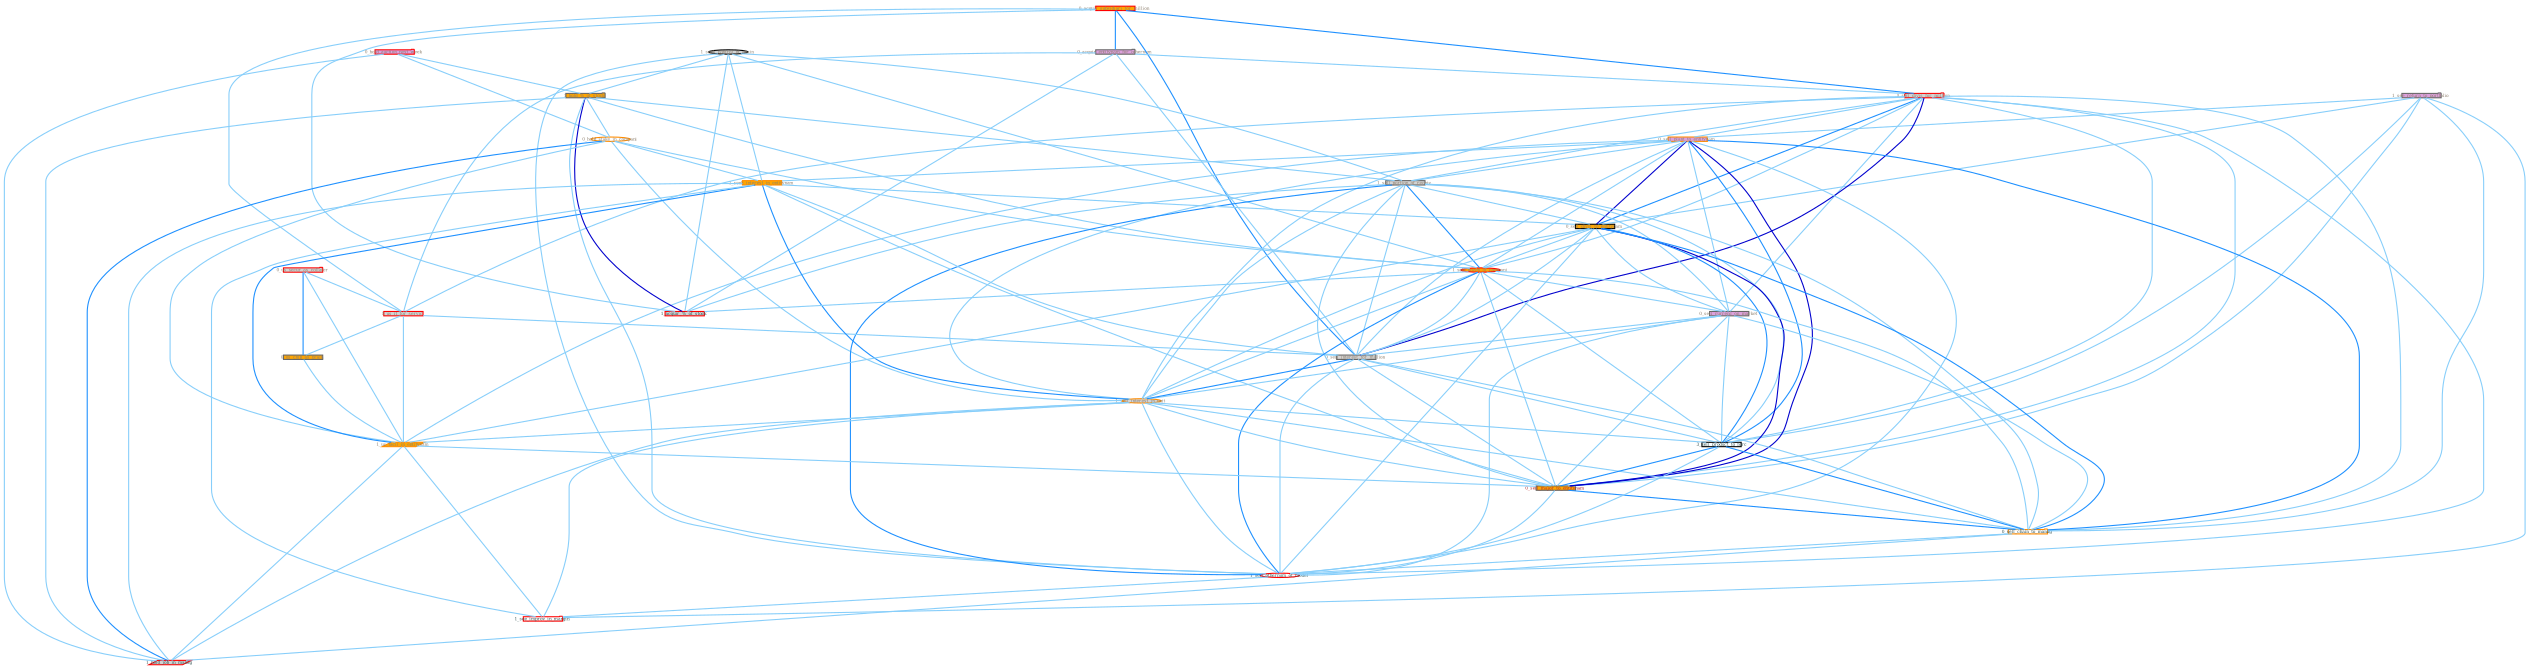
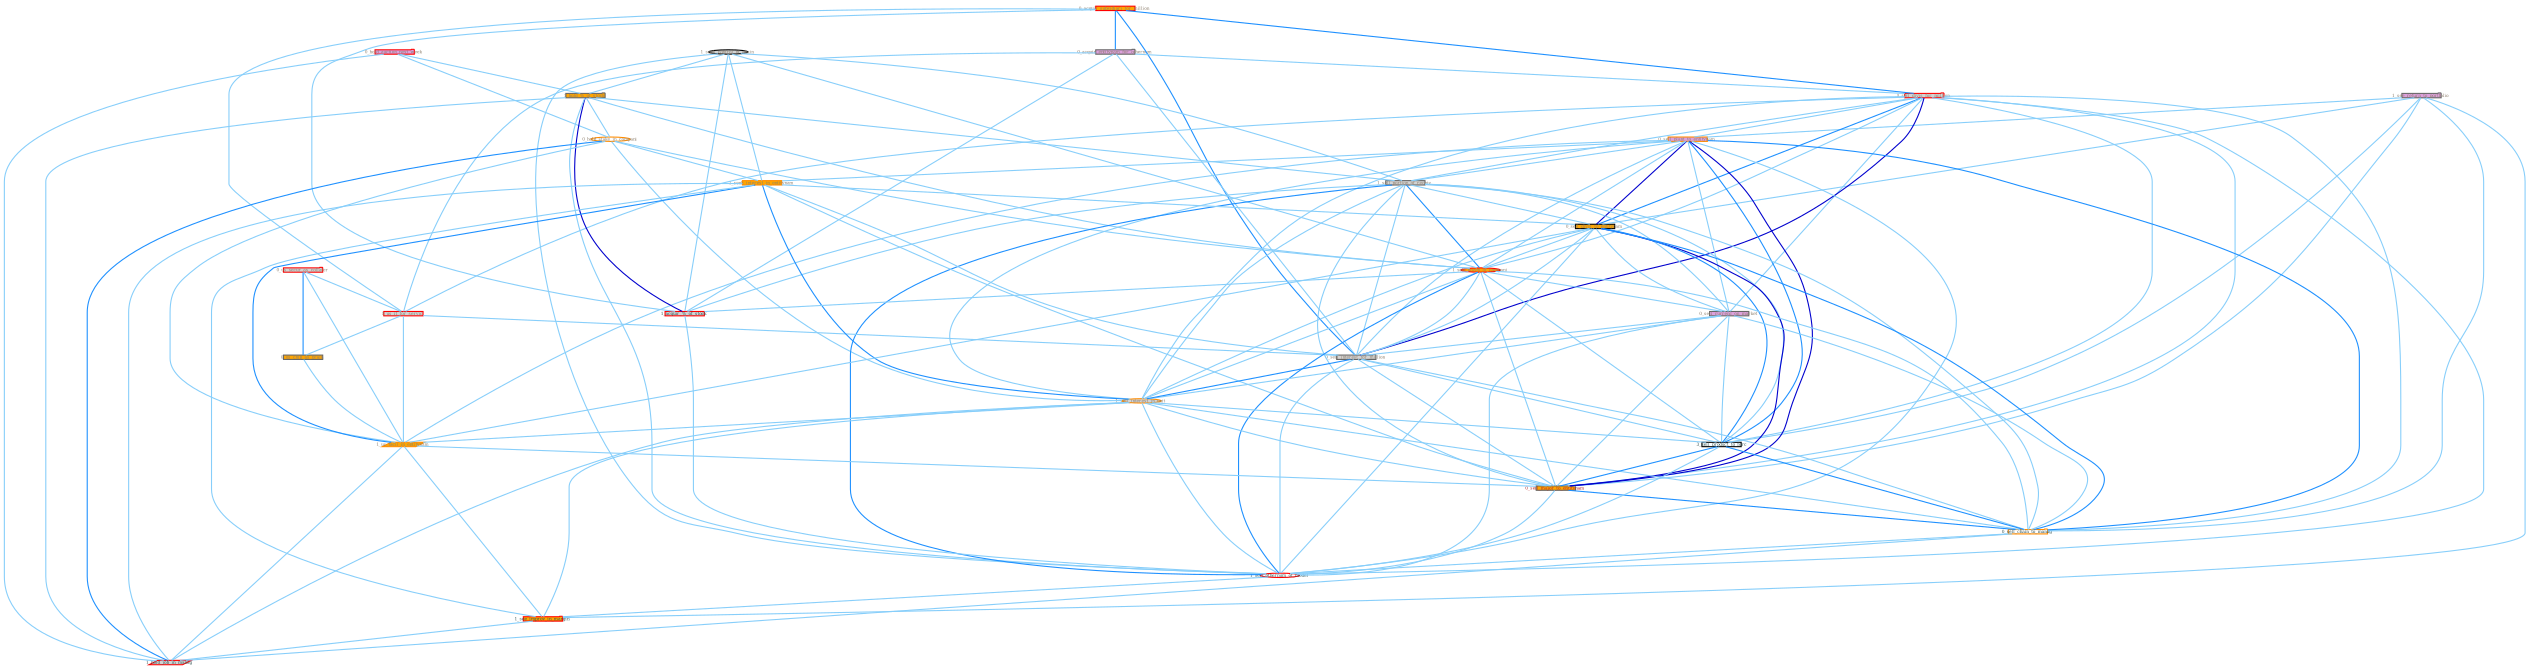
edge "1_acquir_%_of_stock" -- "1_sell_othernum_of_model": added
node "1_see_improv_in_margin": fillcolor white -> orange
edge "1_see_improv_in_margin" -- "1_hold_job_in_manag": added
